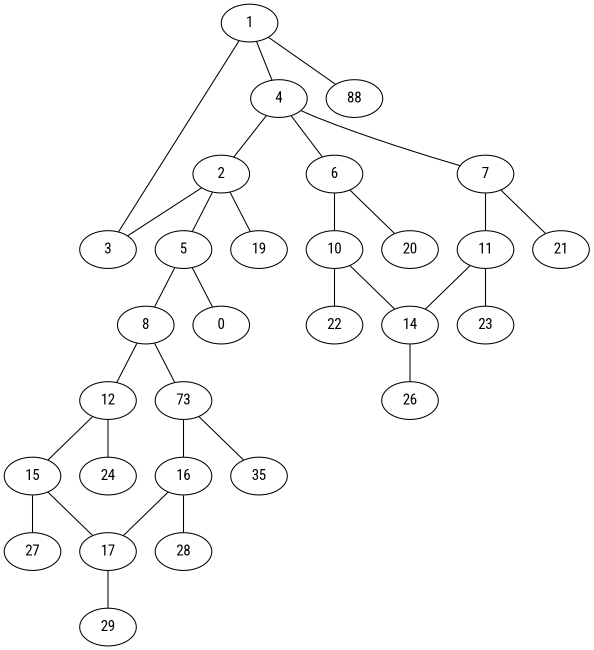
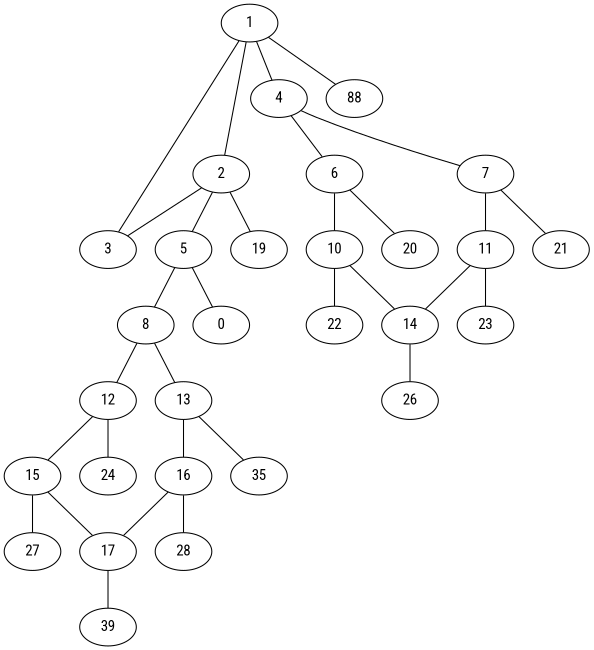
edge "4" -- "2": now "1" -- "2"
node "73": label "73" -> "13"
node "29": label "29" -> "39"
